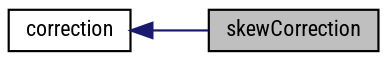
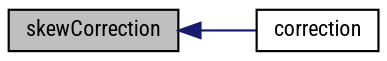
edge "skewCorrection" -> "correction": reversed
